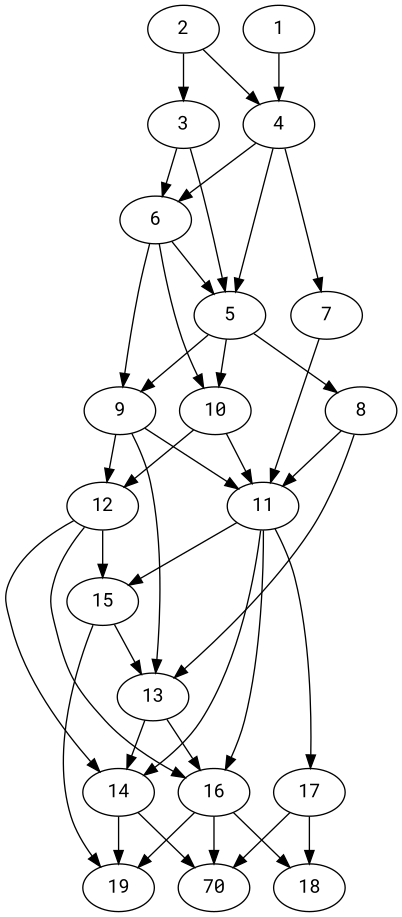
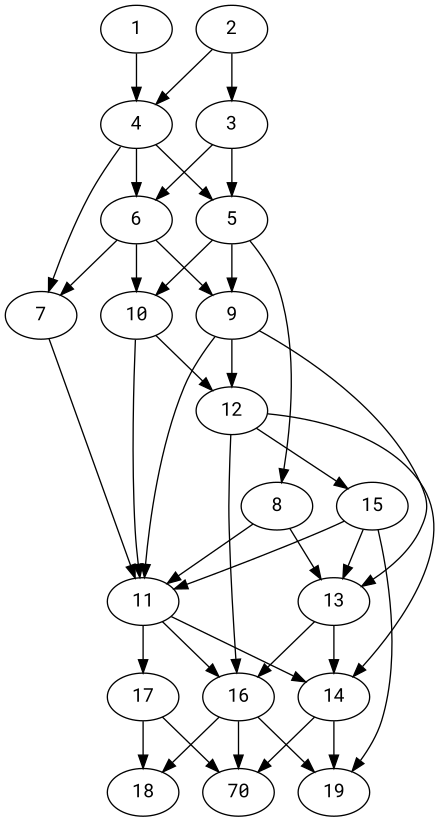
edge "6" -> "5": now "6" -> "7"
edge "11" -> "15": reversed
